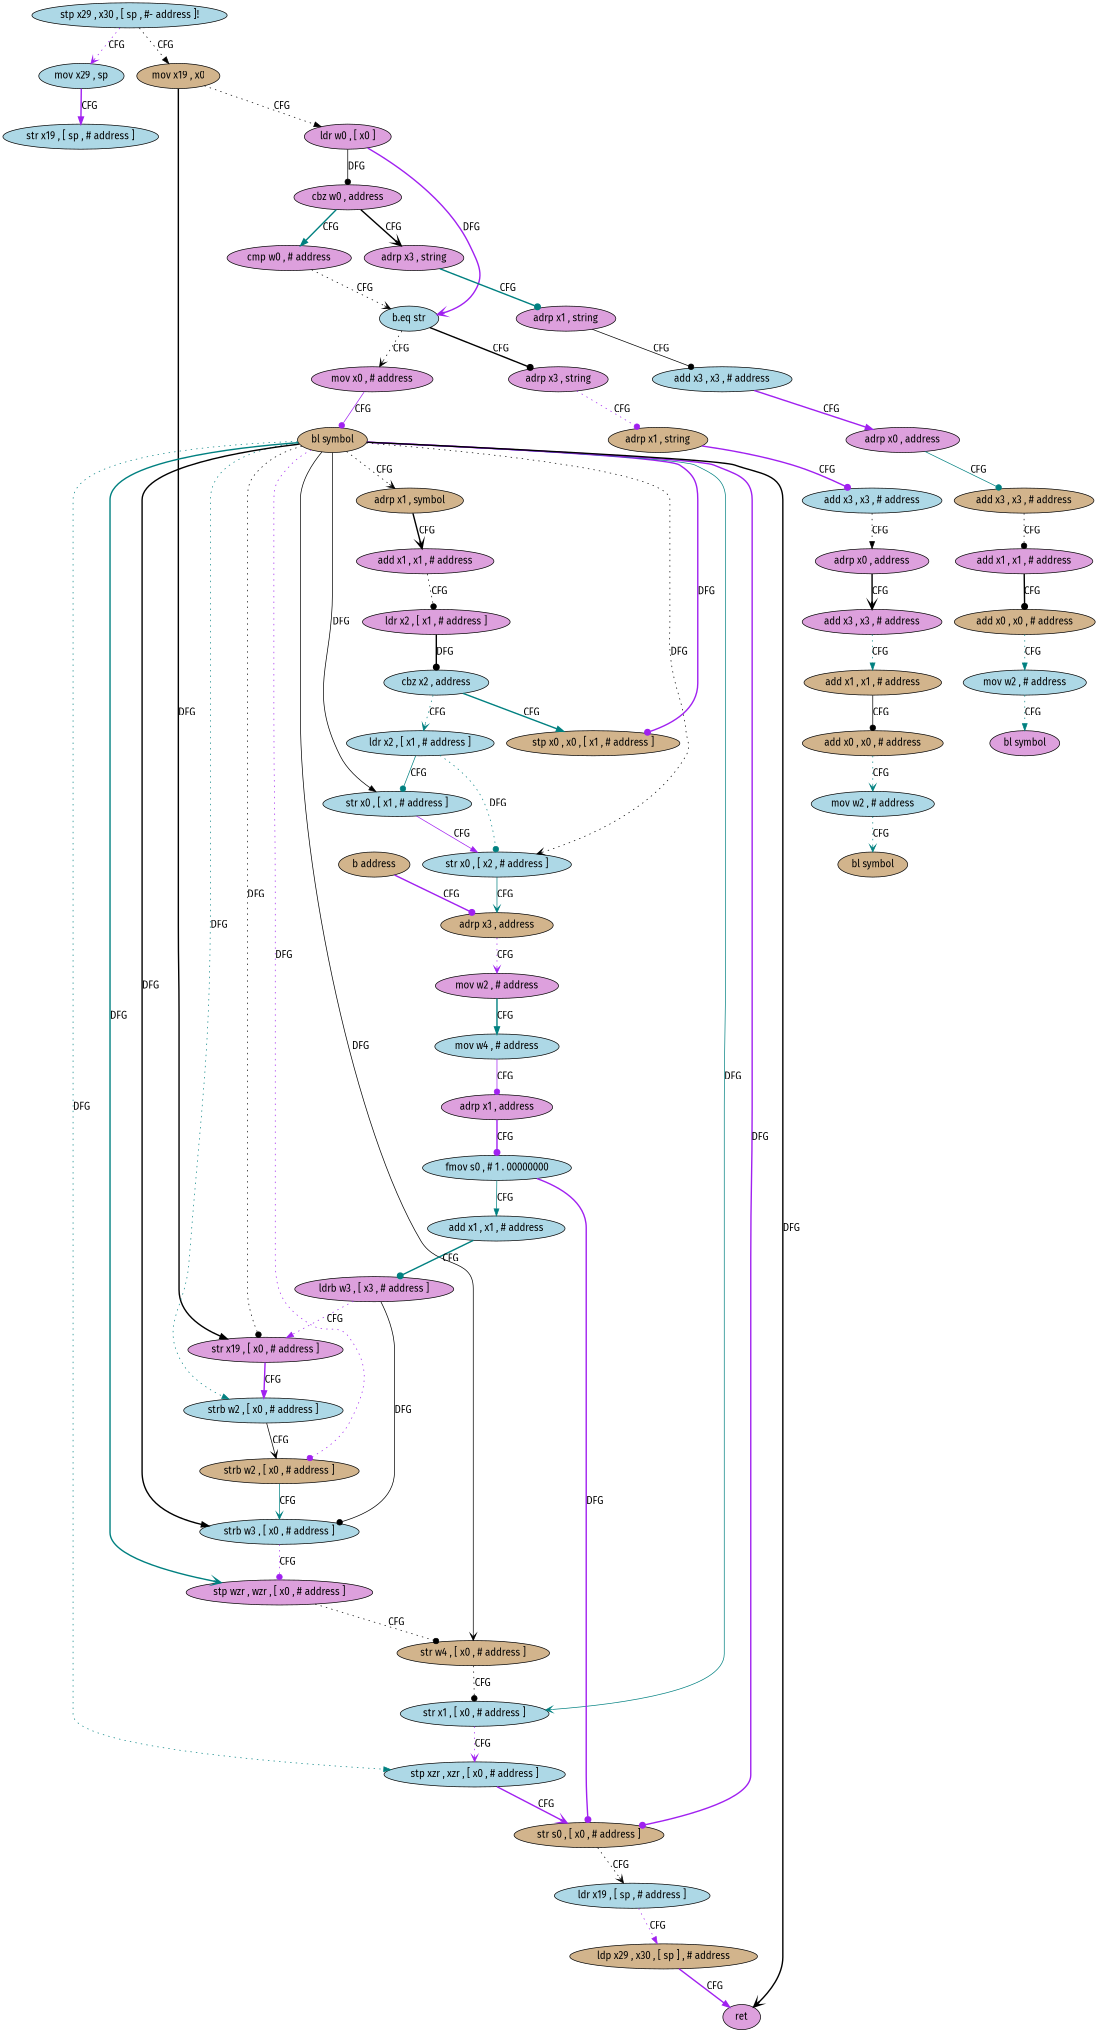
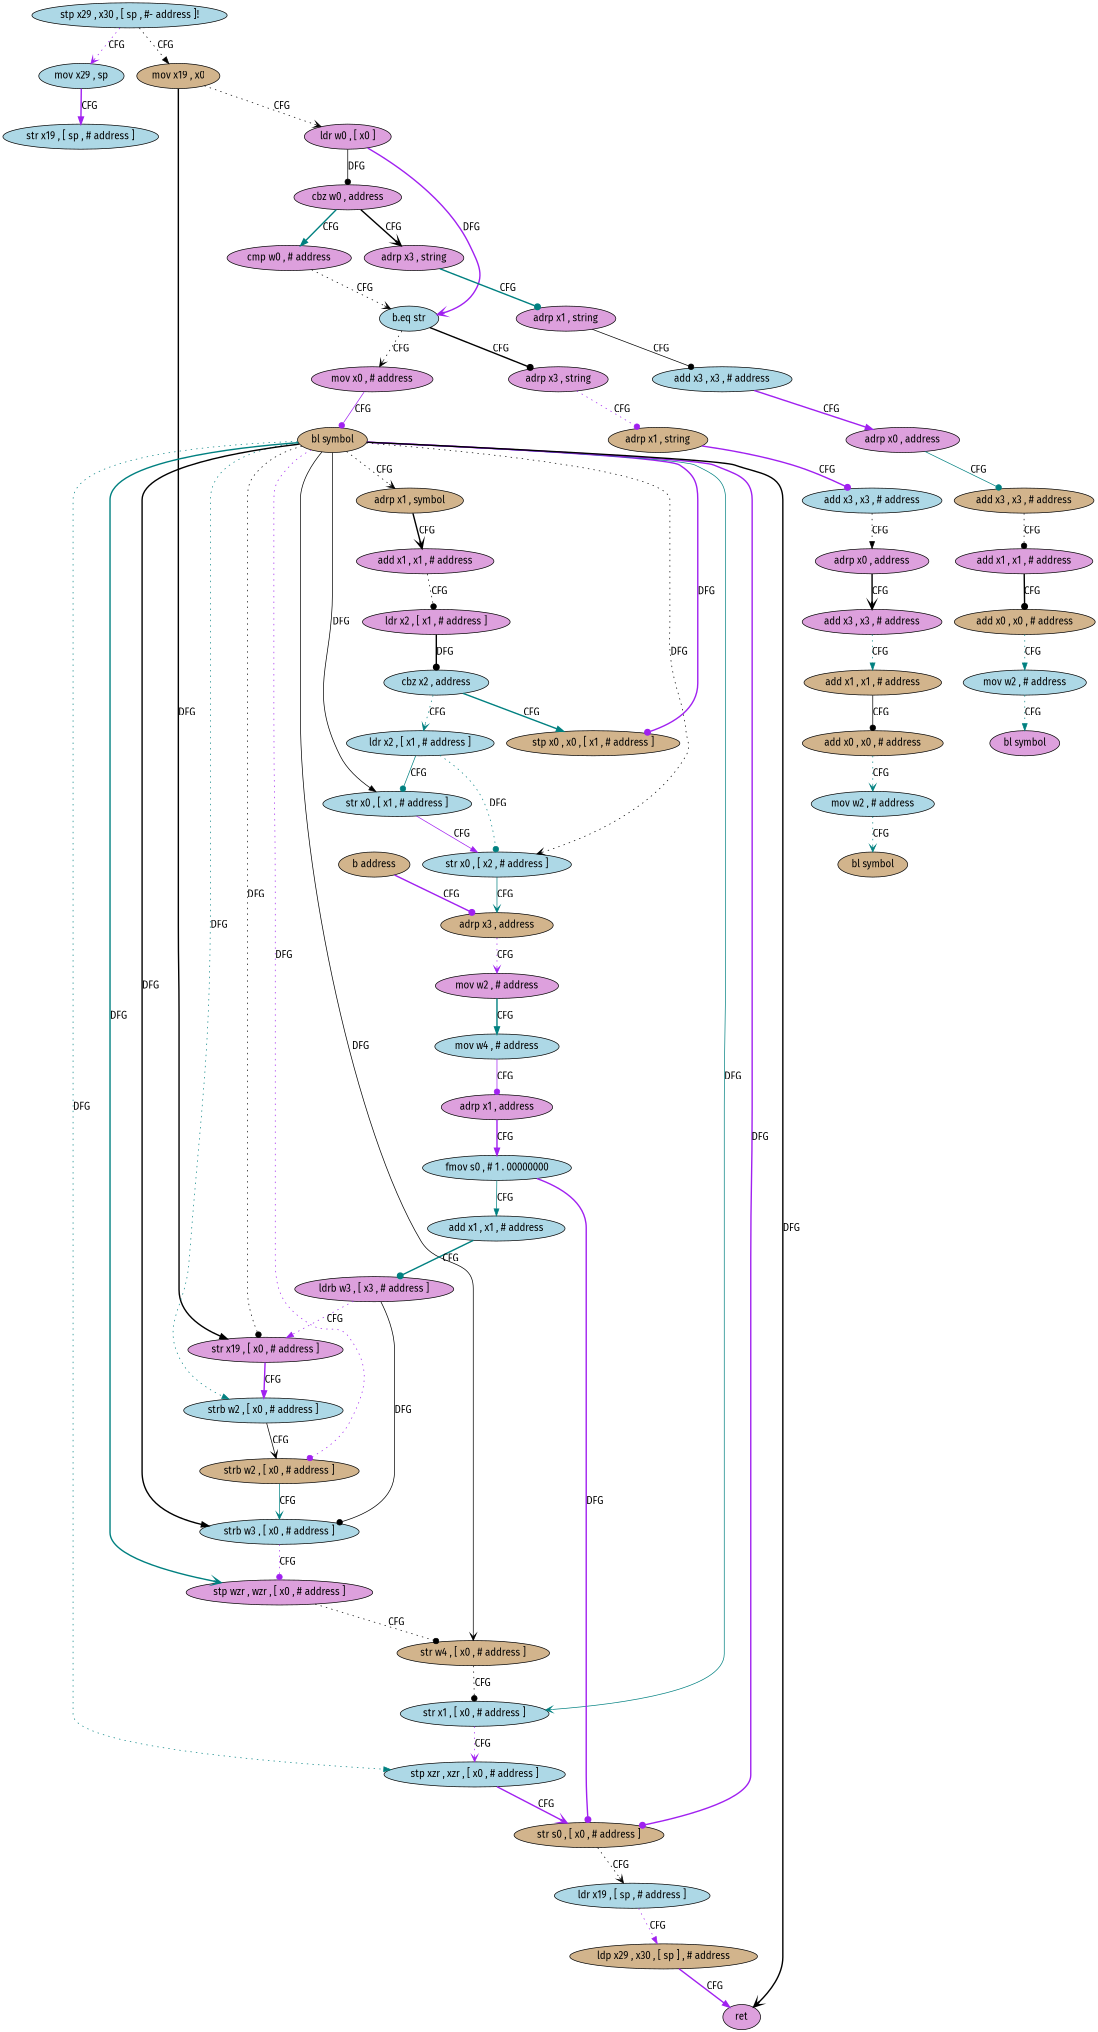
edge "mov x19 , x0" -> "ldr w0 , [ x0 ]": arrowhead normal -> vee
edge "adrp x1 , address" -> "fmov s0 , # 1 . 00000000": arrowhead dot -> normal
